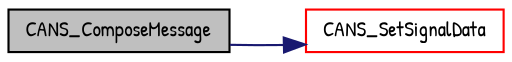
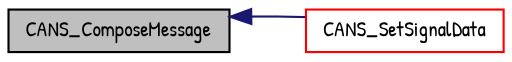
edge "CANS_ComposeMessage" -> "CANS_SetSignalData": reversed
